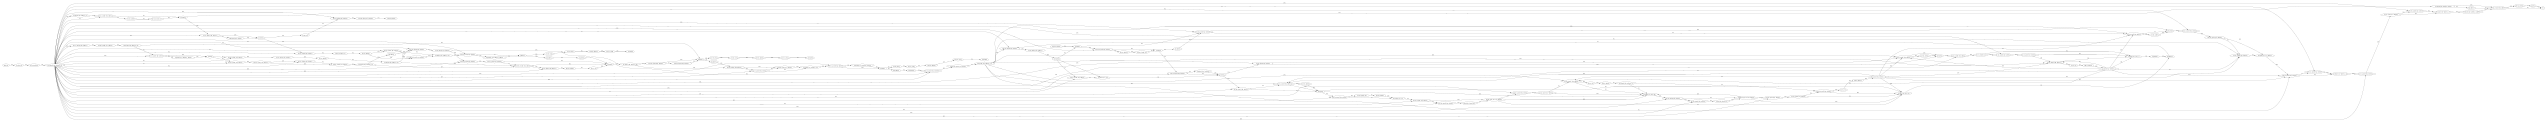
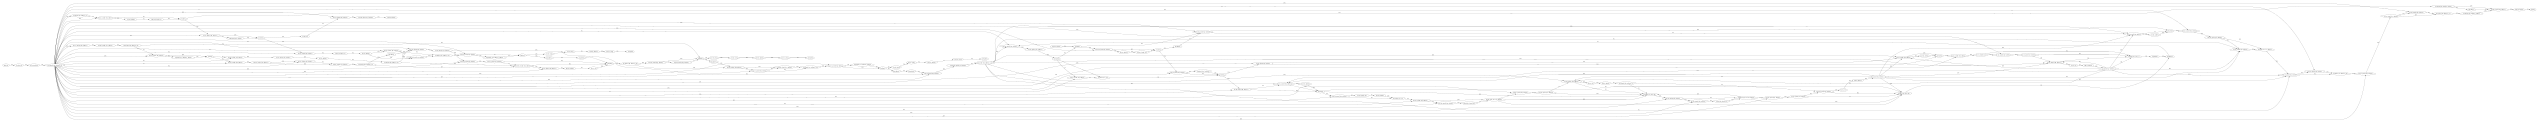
node "retn": removed
